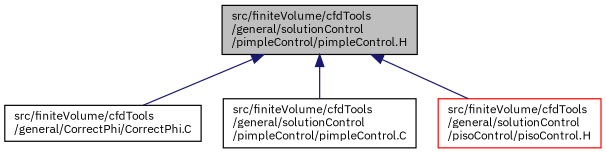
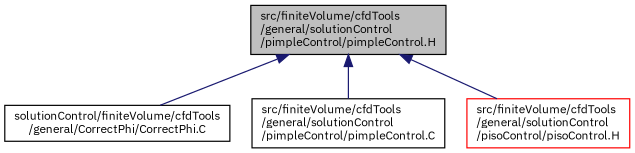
node "src/finiteVolume/cfdTools /general/CorrectPhi/CorrectPhi.C": label "src/finiteVolume/cfdTools /general/CorrectPhi/CorrectPhi.C" -> "solutionControl/finiteVolume/cfdTools /general/CorrectPhi/CorrectPhi.C"
